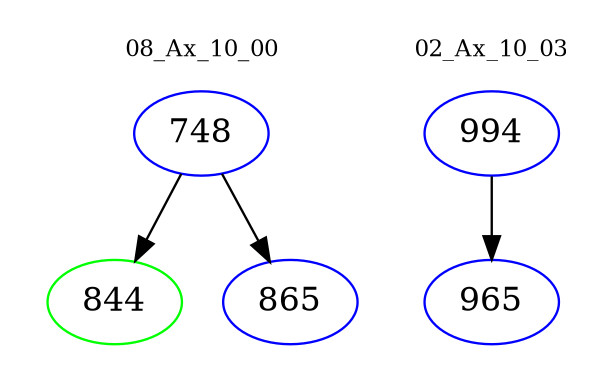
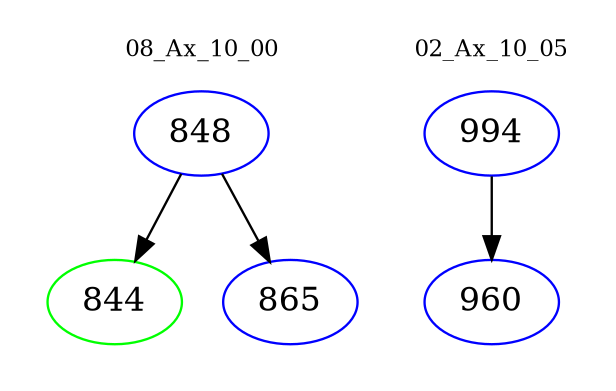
cluster "02_Ax_10_03": label "02_Ax_10_03" -> "02_Ax_10_05"
node "748": label "748" -> "848"
node "965": label "965" -> "960"
